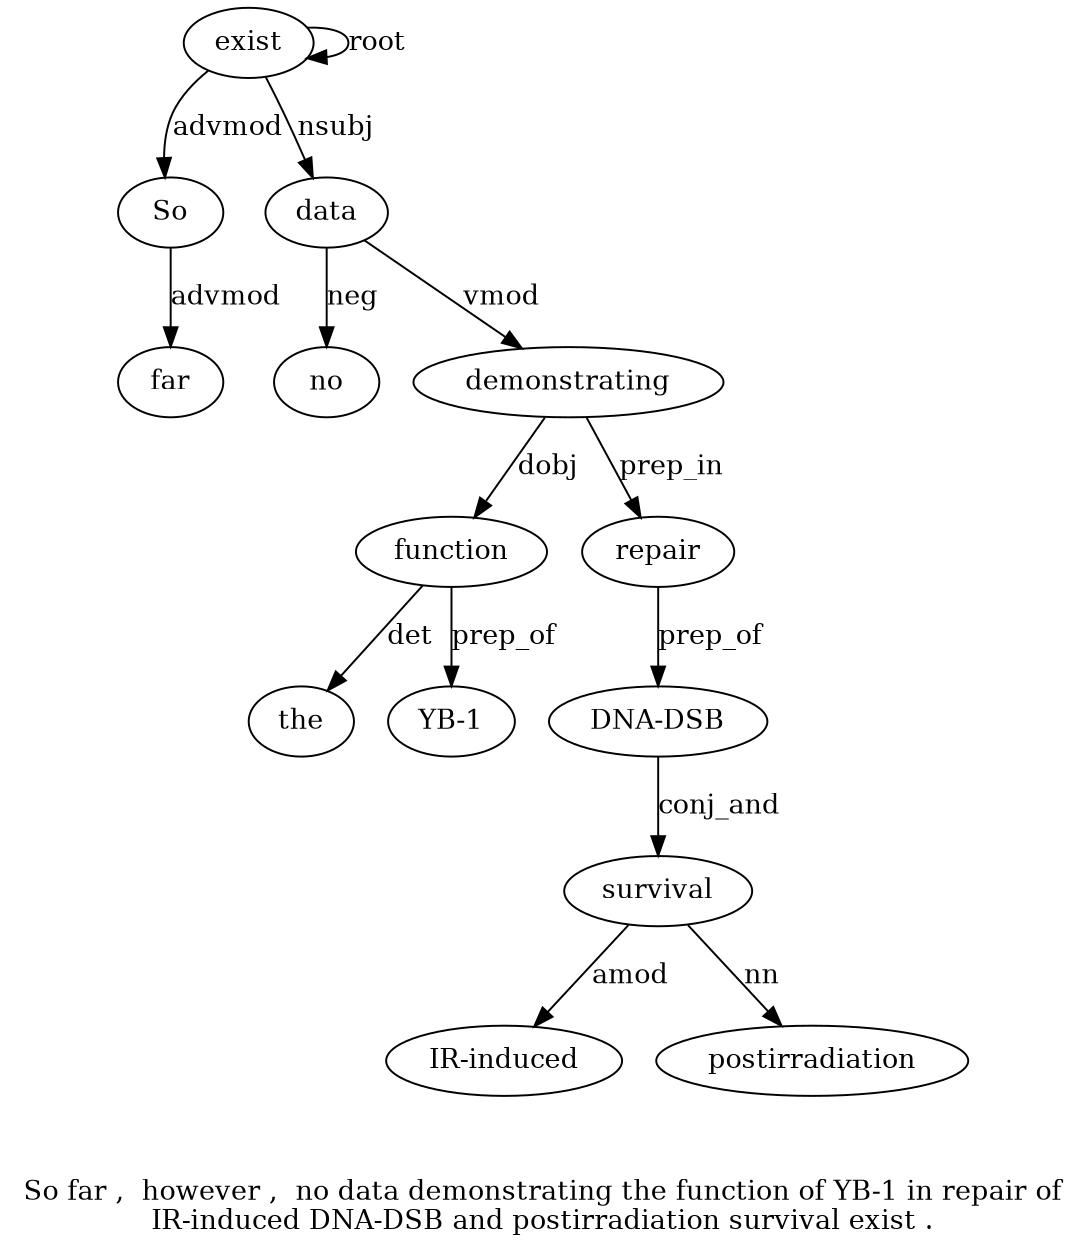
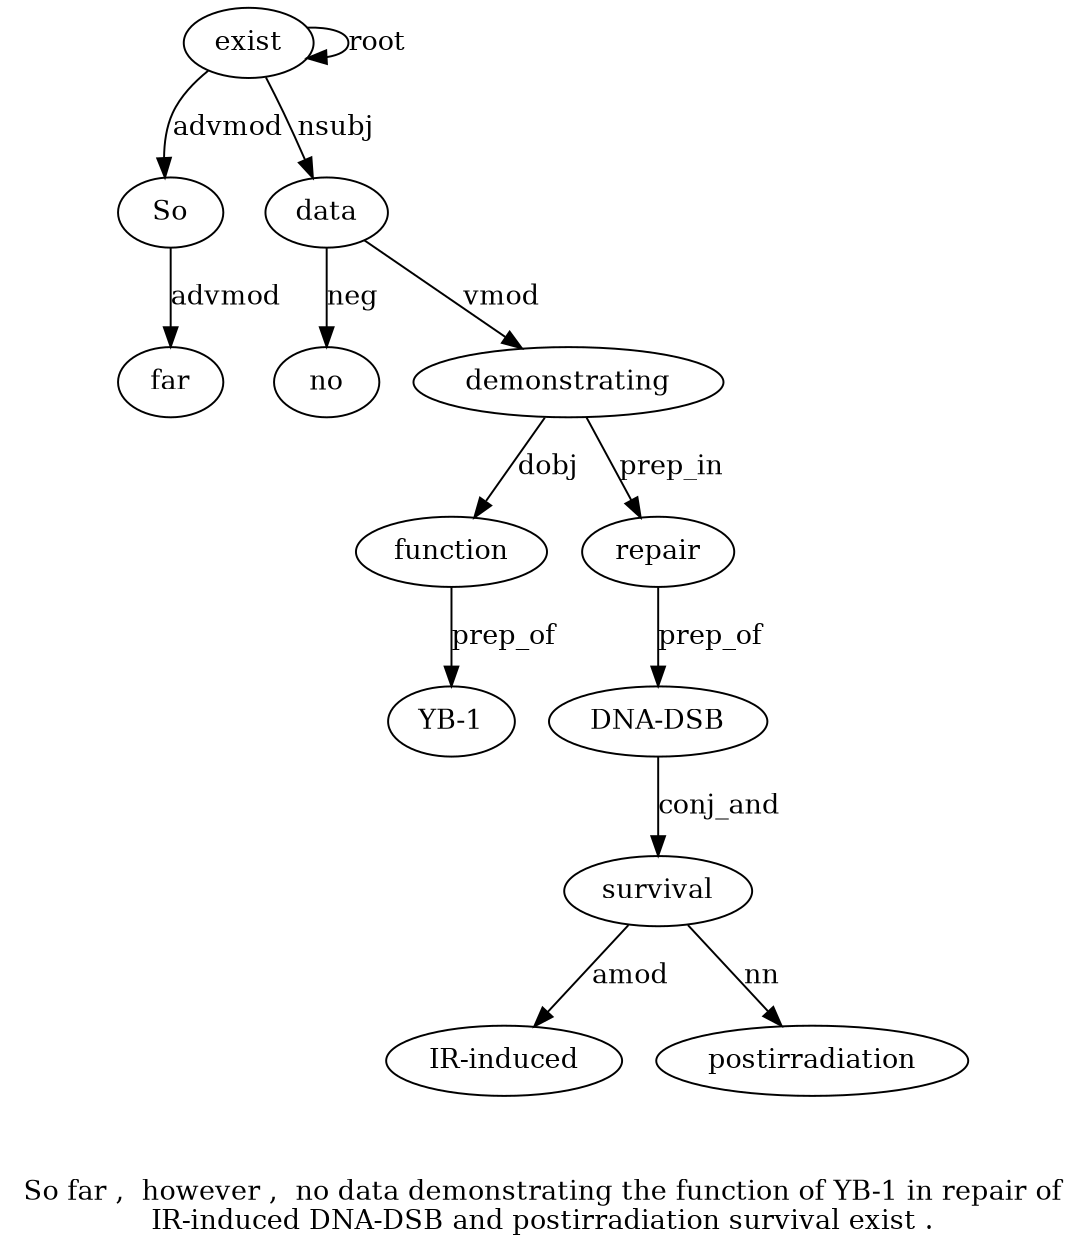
node "the": removed
